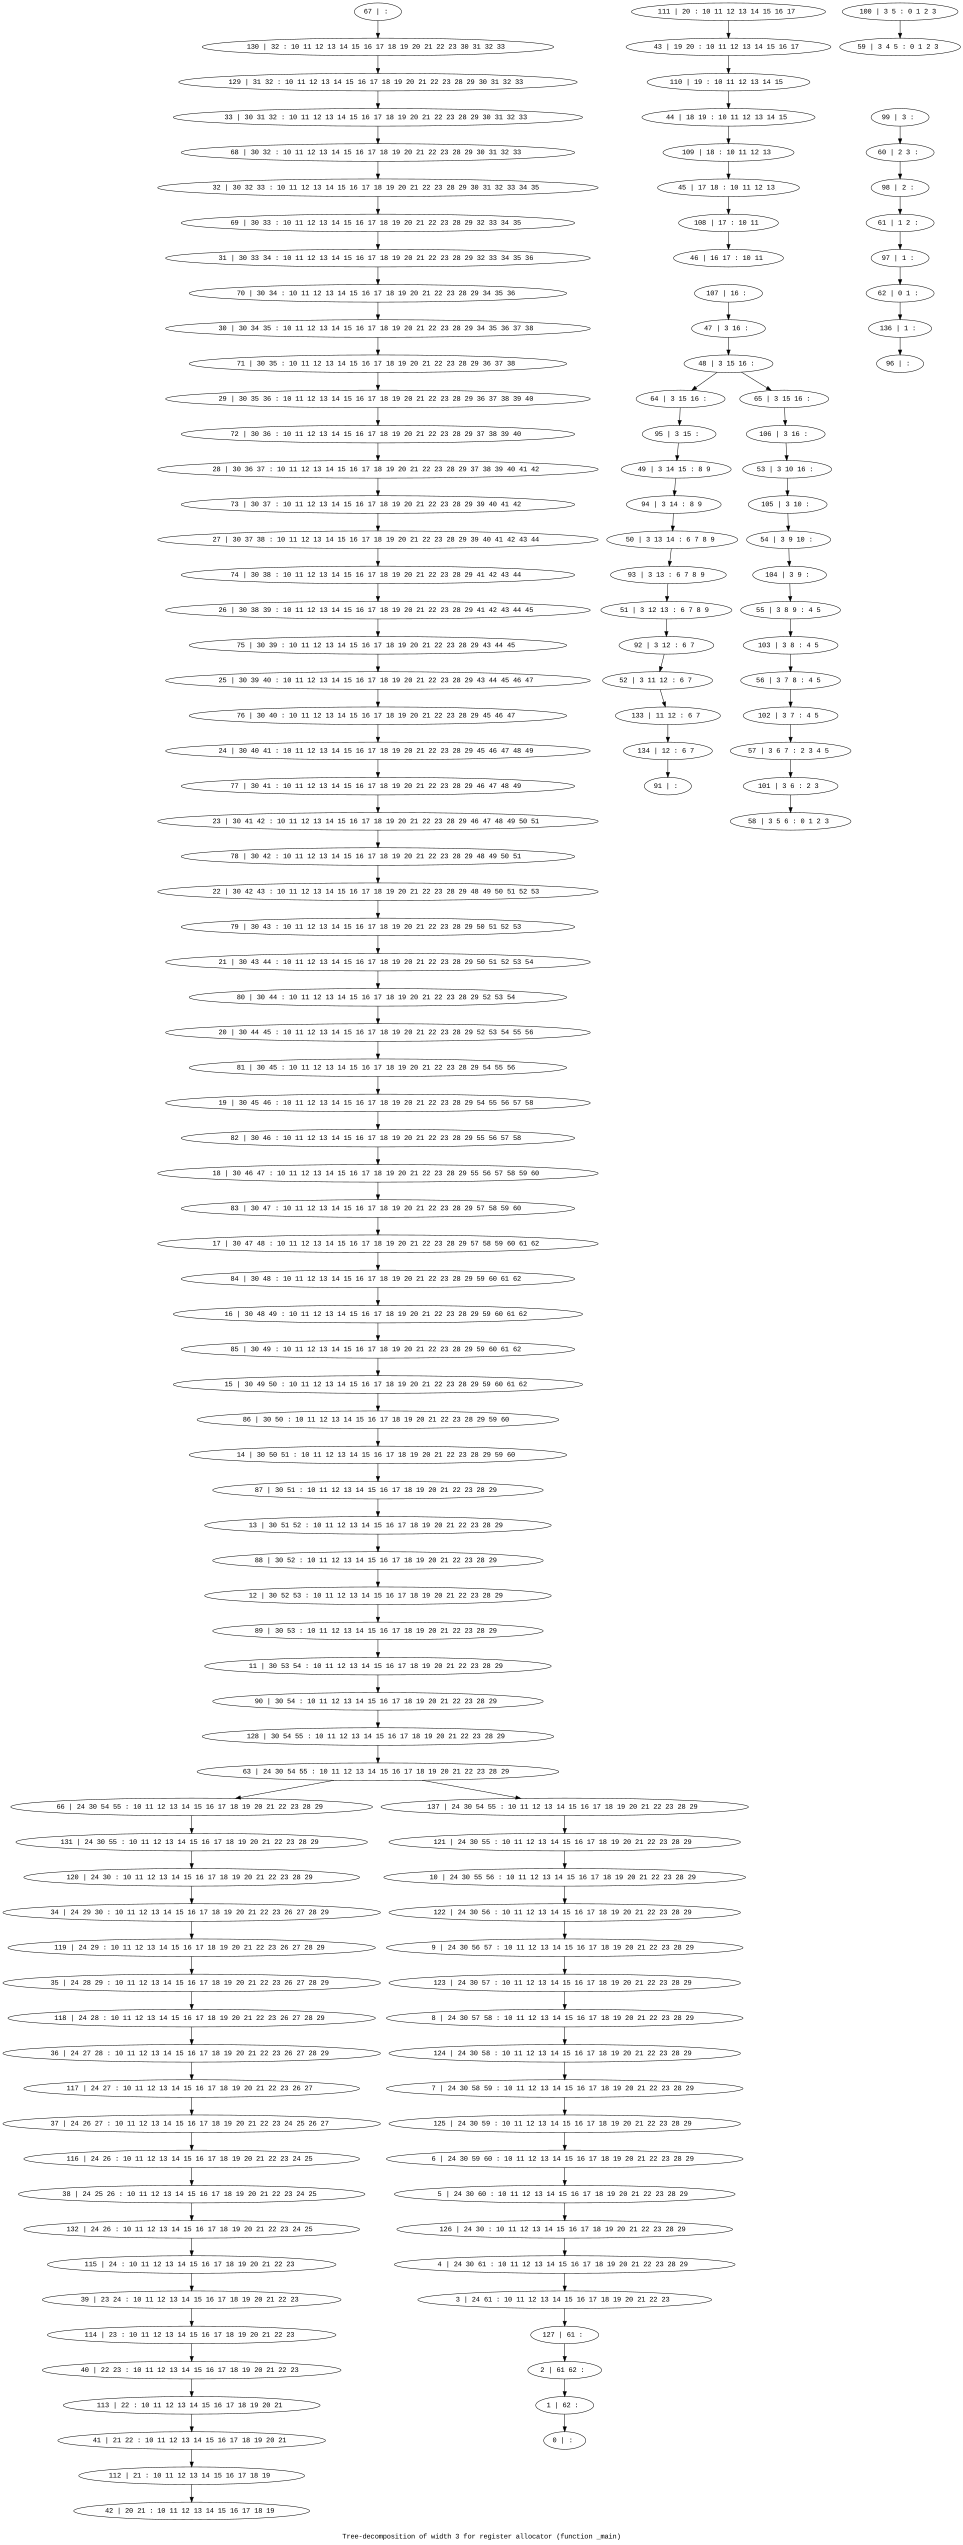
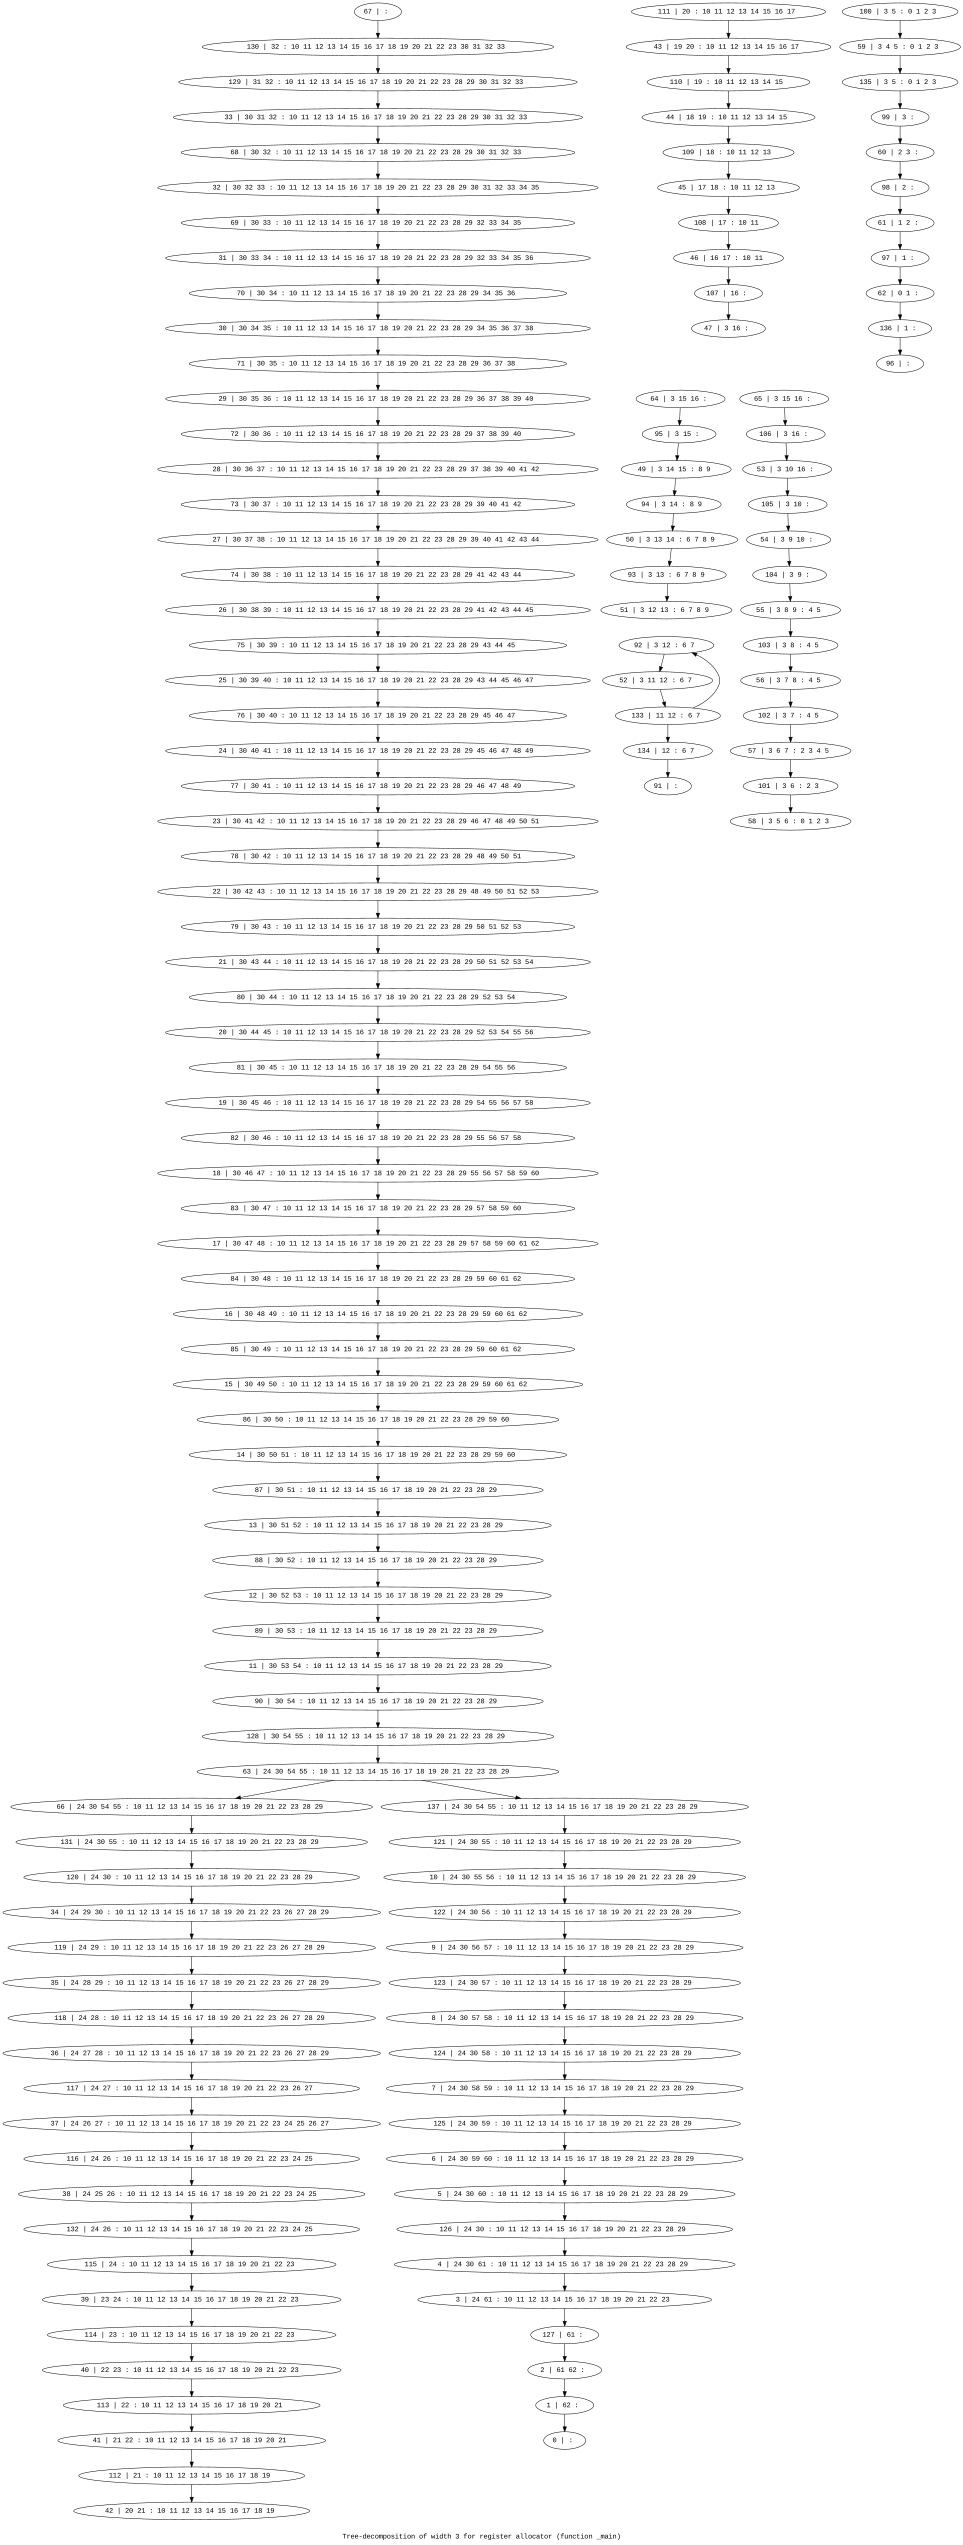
node "135 | 3 5 : 0 1 2 3": added
edge "46 | 16 17 : 10 11" -> "107 | 16 :": added
node "48 | 3 15 16 :": removed
edge "51 | 3 12 13 : 6 7 8 9" -> "92 | 3 12 : 6 7": now "133 | 11 12 : 6 7" -> "92 | 3 12 : 6 7"
